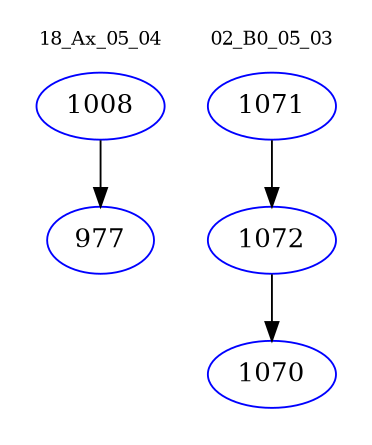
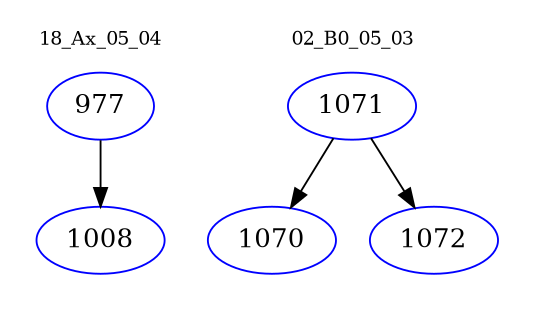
edge "1008" -> "977": reversed
edge "1072" -> "1070": now "1071" -> "1070"
